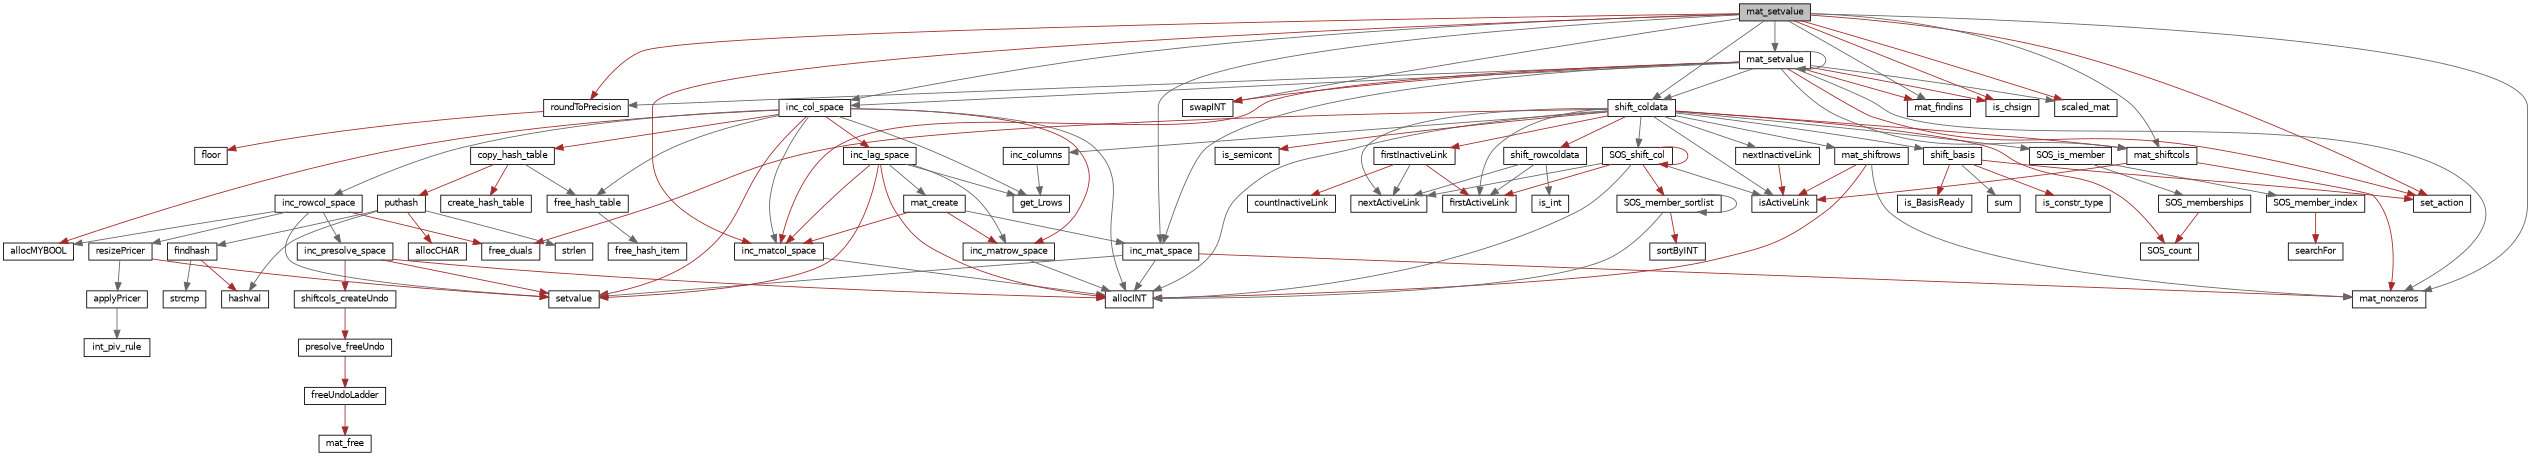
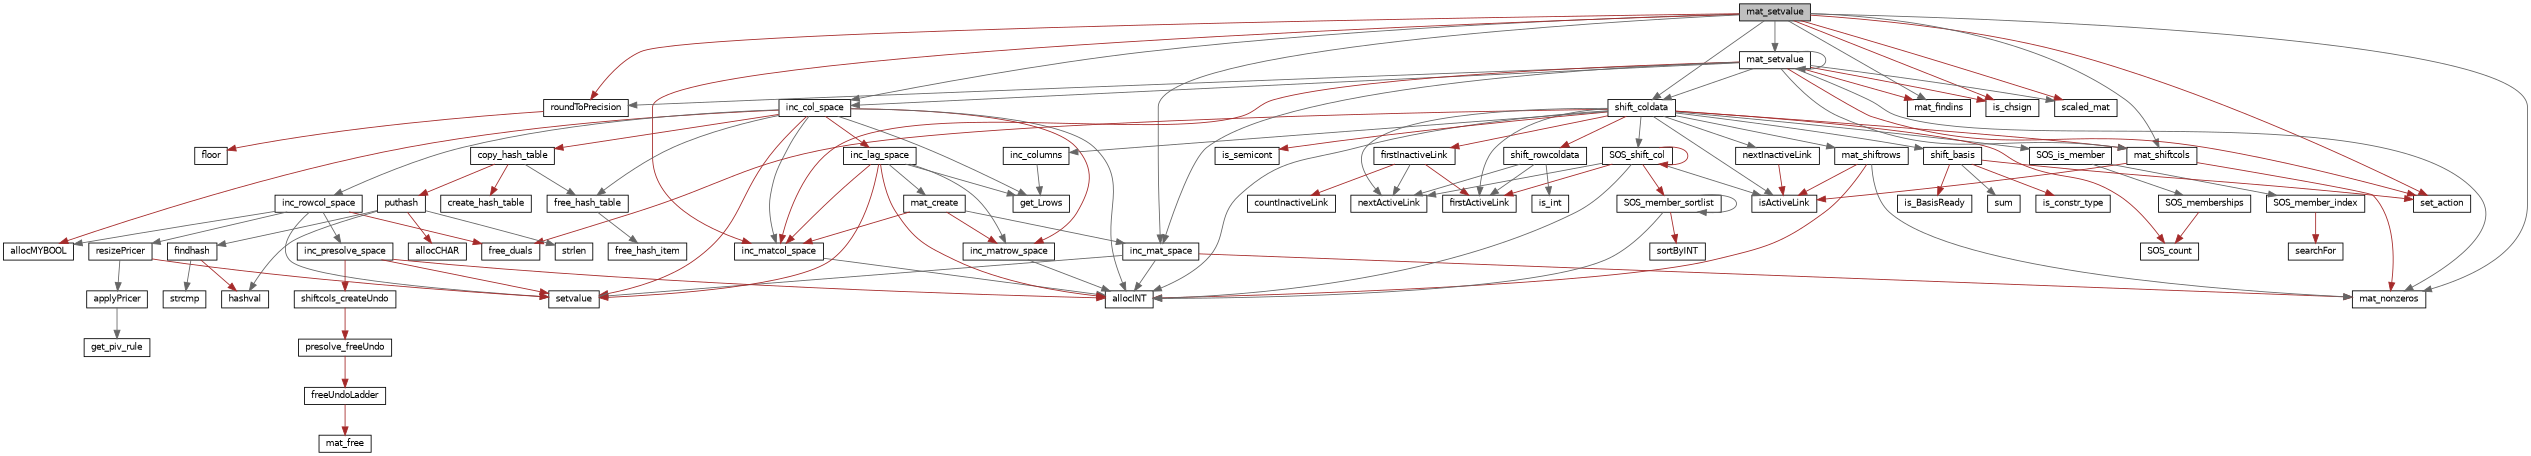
node "swapINT": removed
node "int_piv_rule": label "int_piv_rule" -> "get_piv_rule"
